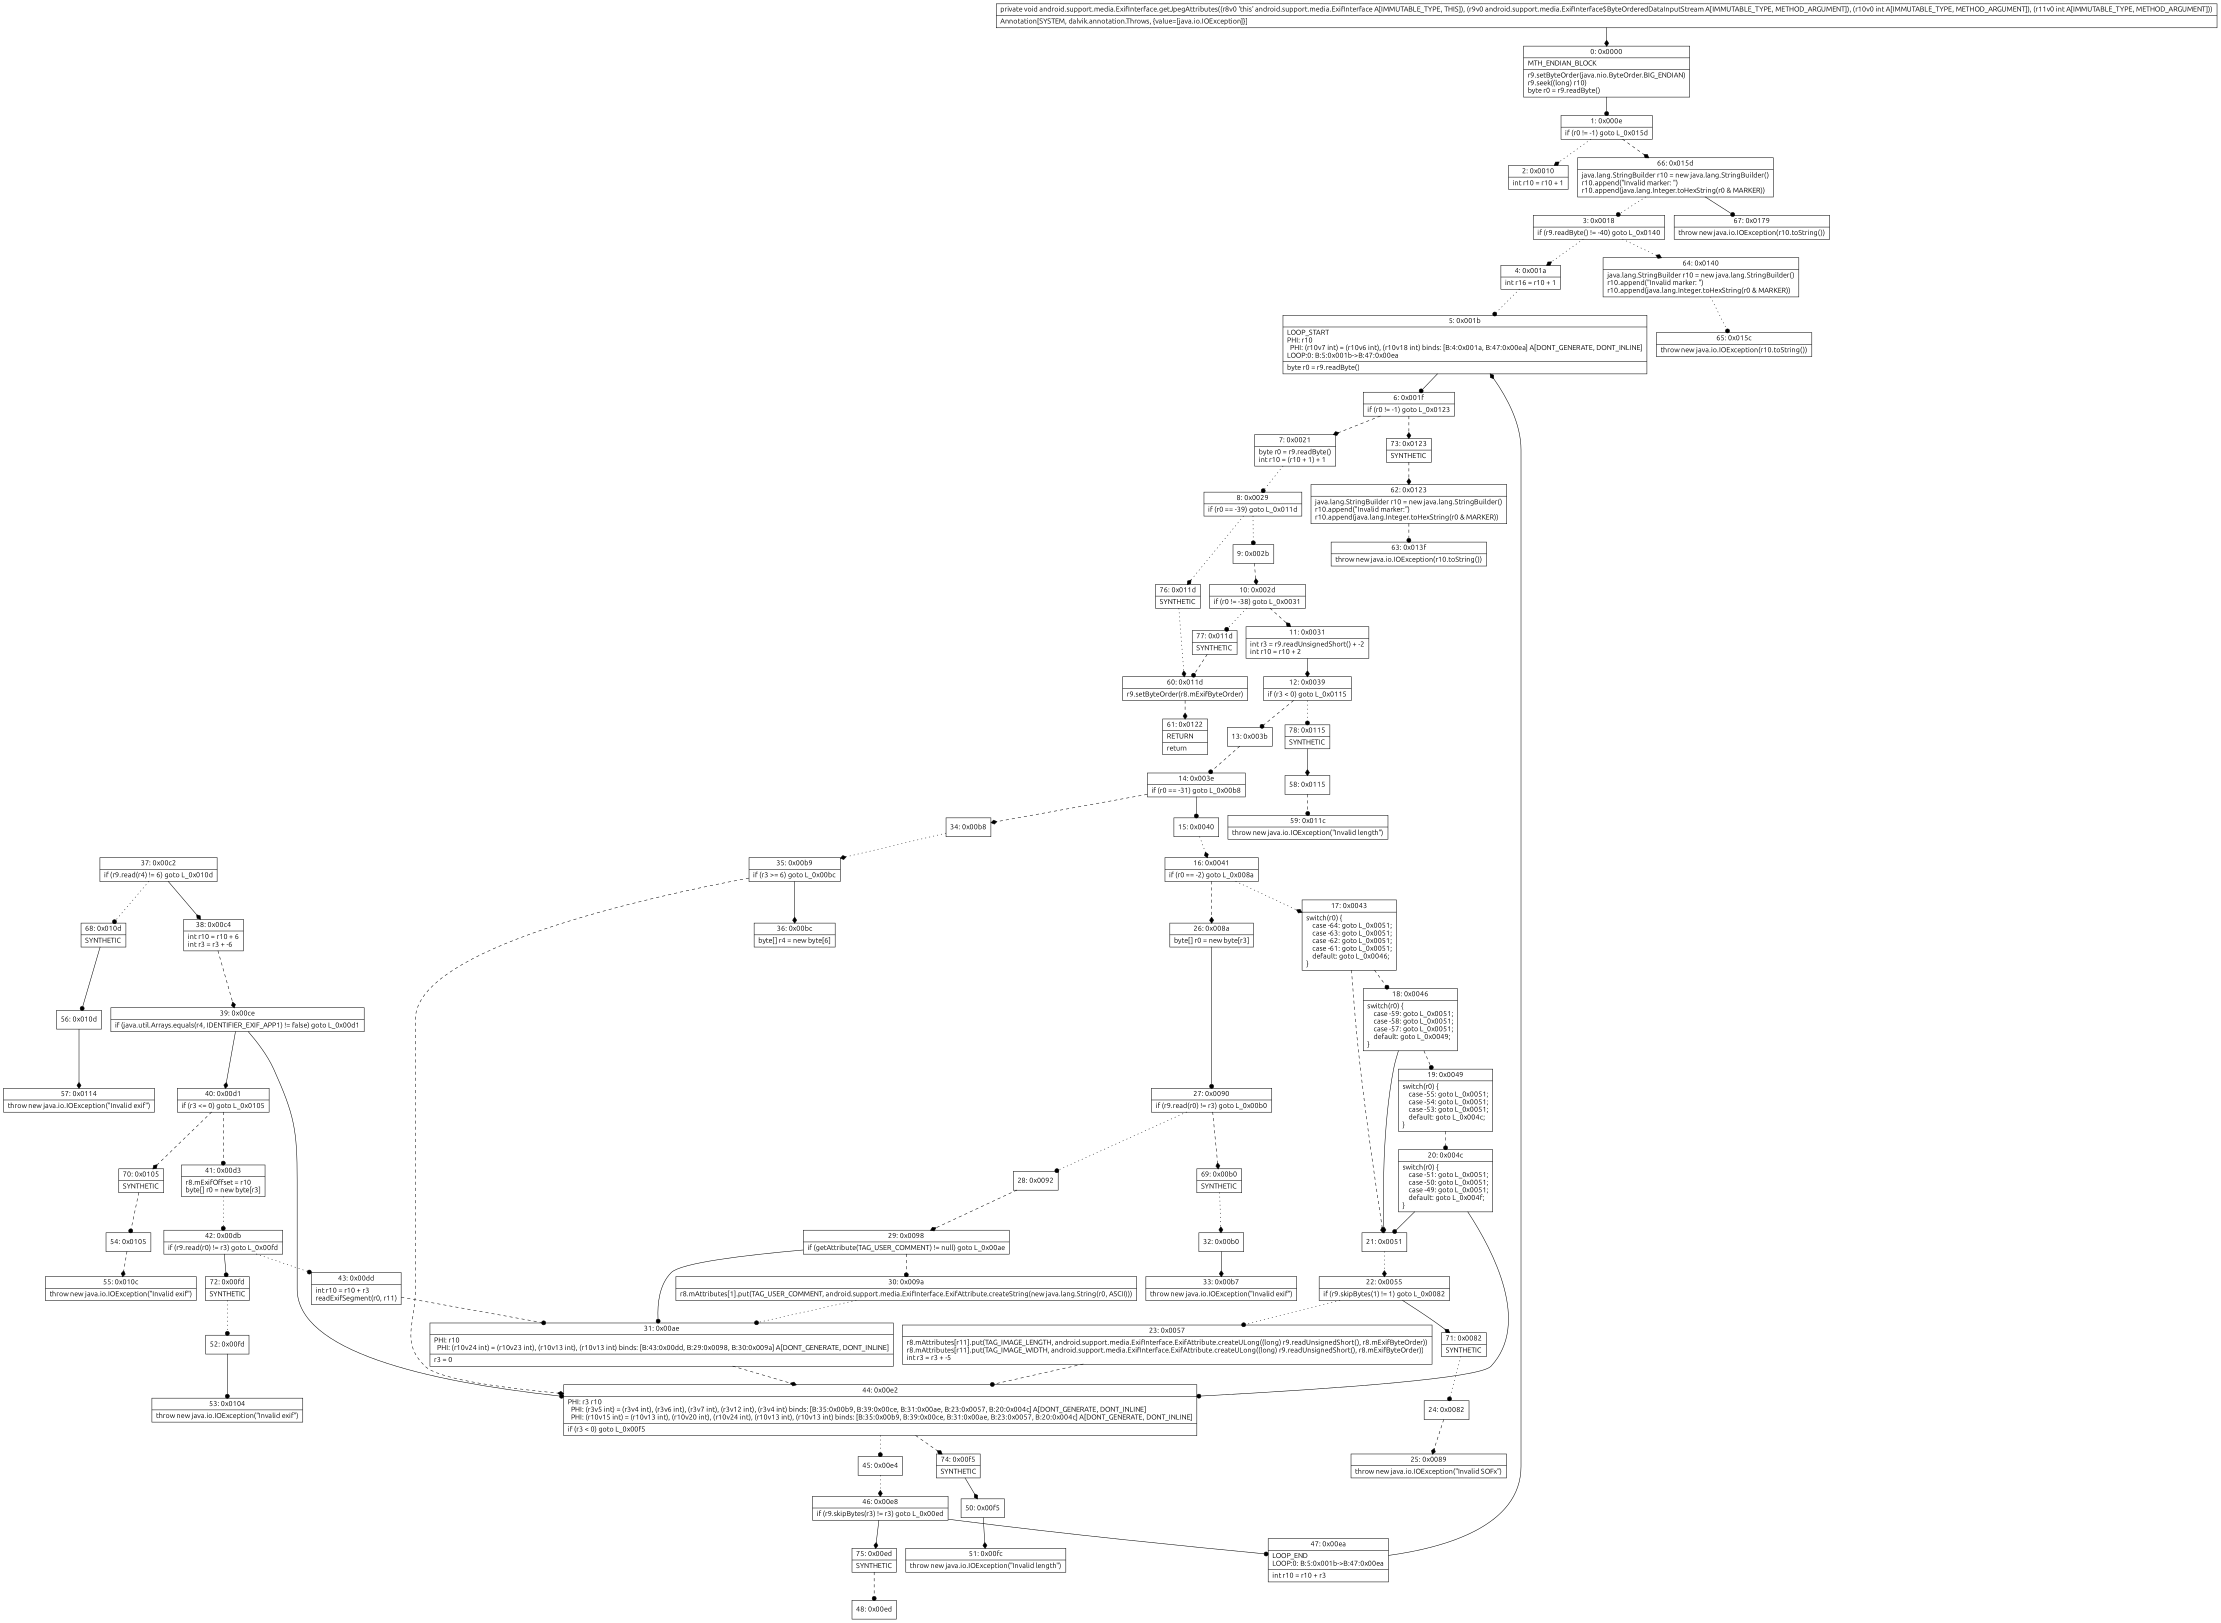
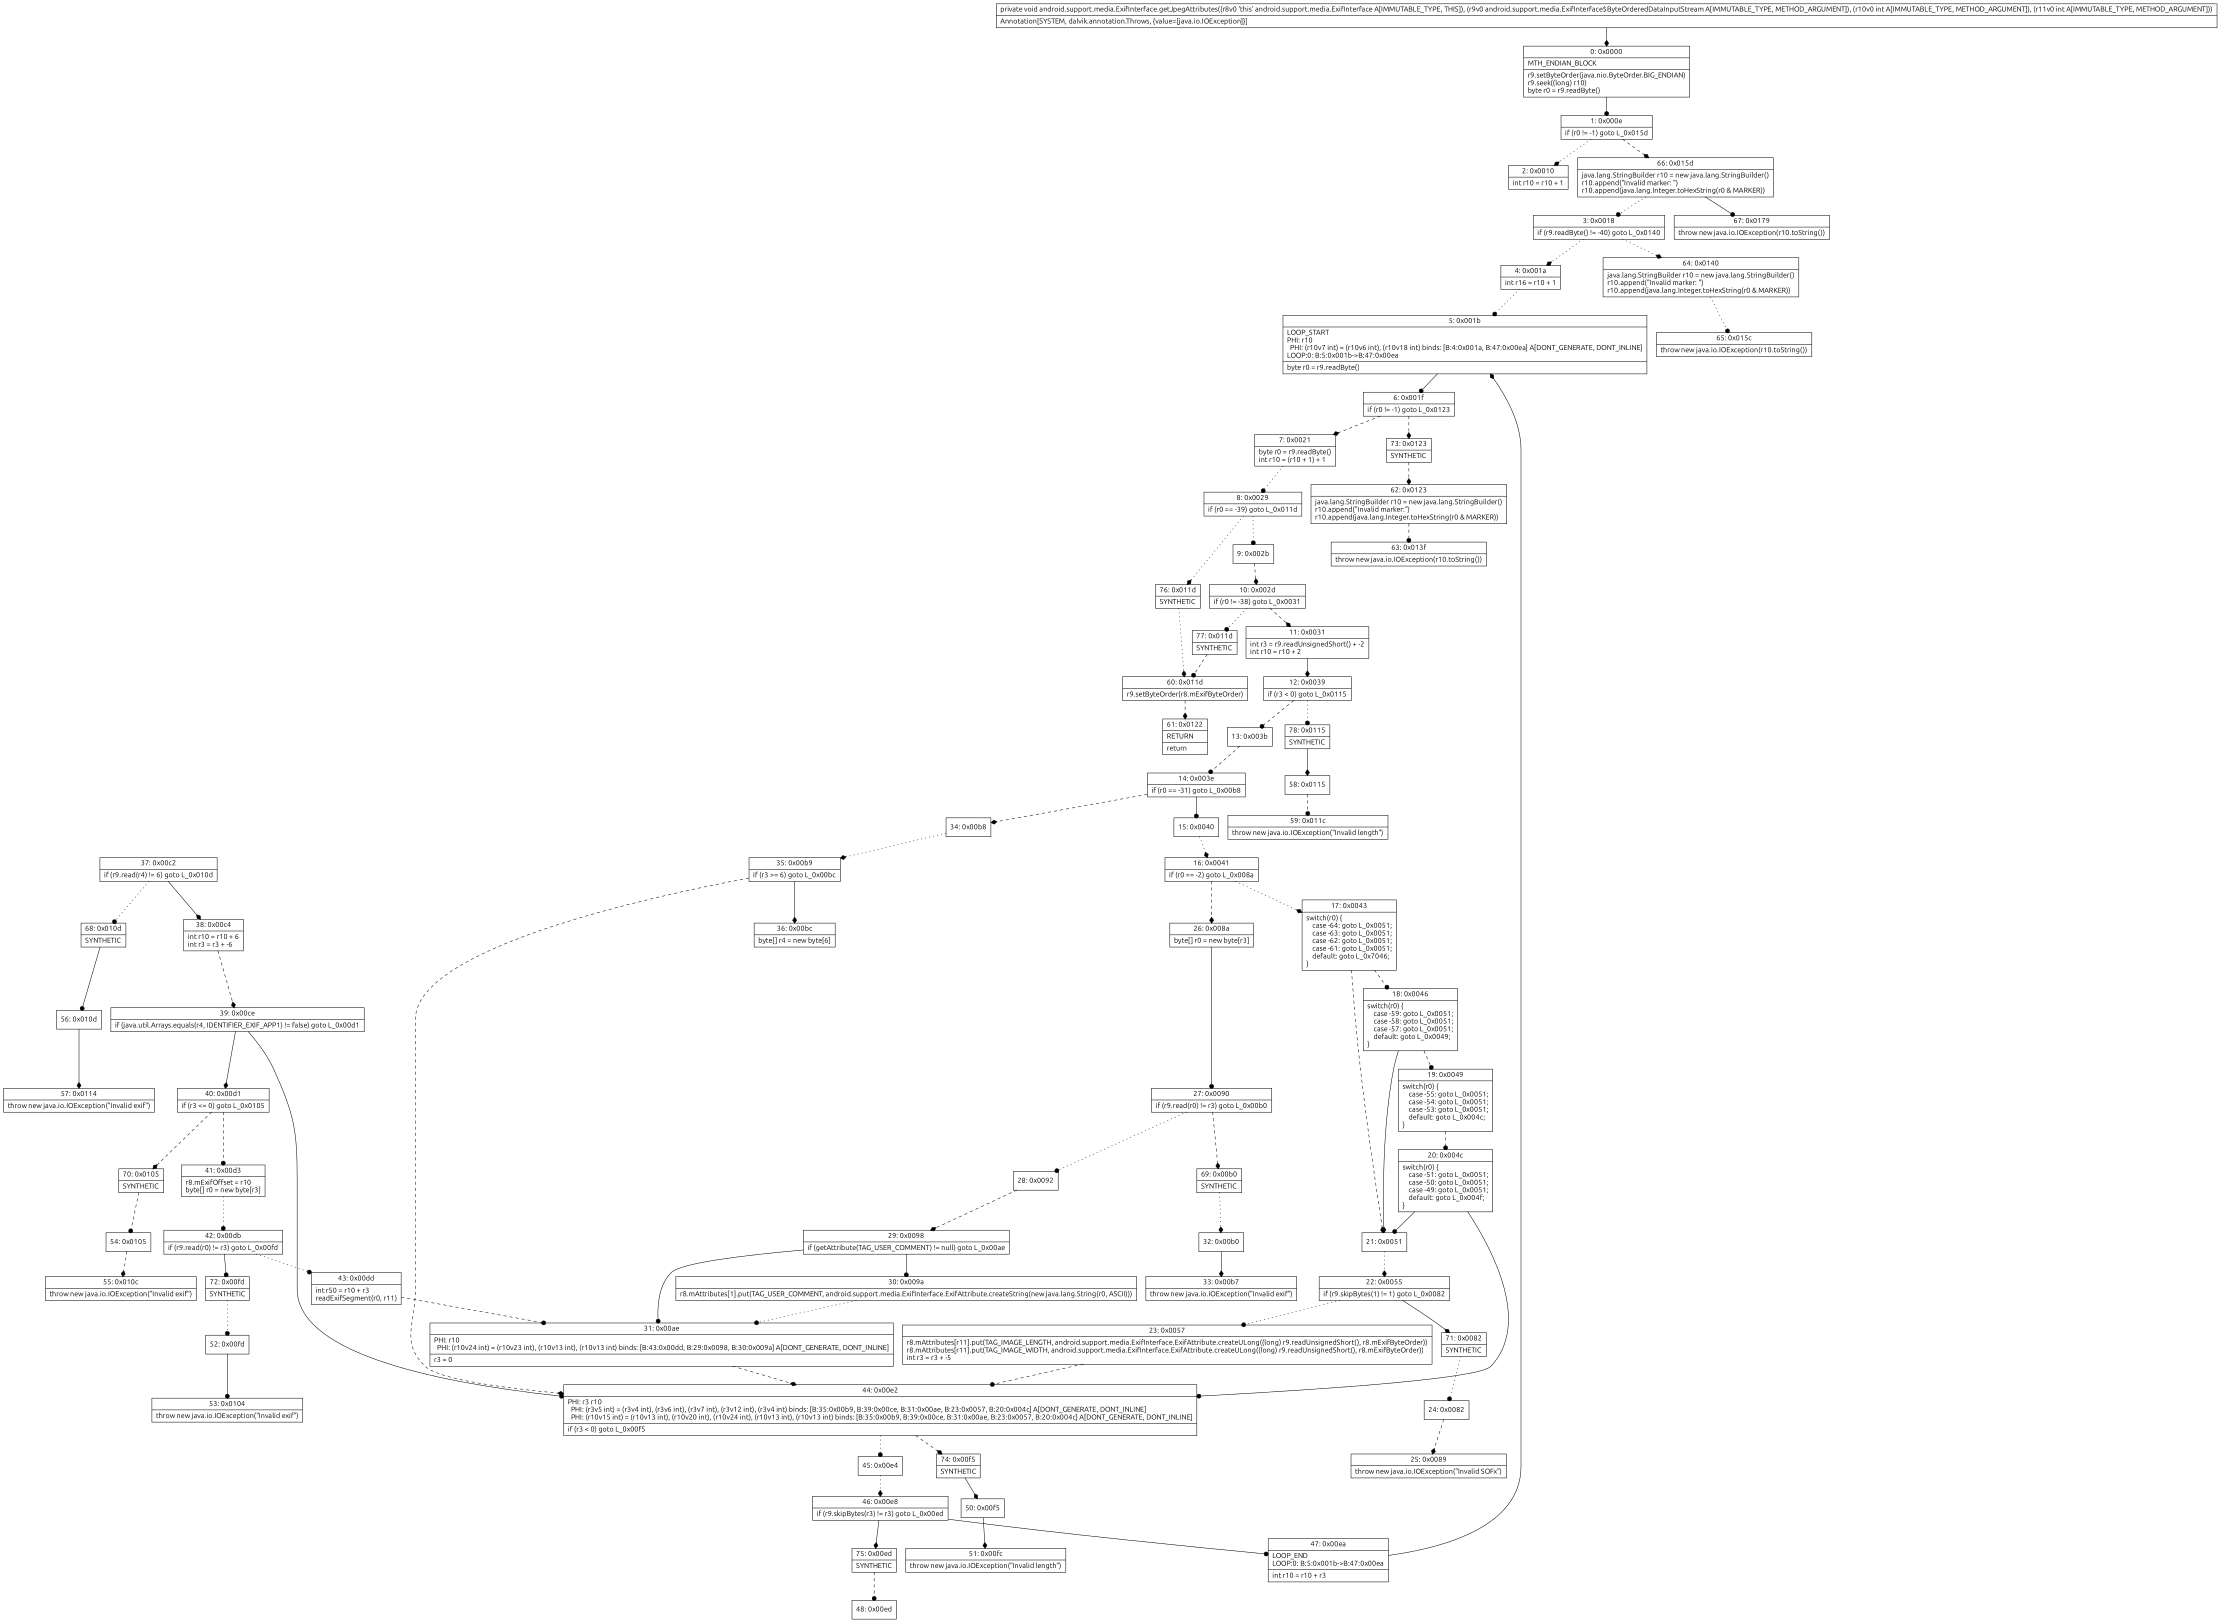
node "17: 0x0043": text "default: goto L_0x0046;" -> "default: goto L_0x7046;"
edge "29: 0x0098" -> "30: 0x009a": style dashed -> solid
node "43: 0x00dd": text "int r10 = r10 + r3" -> "int r50 = r10 + r3"
